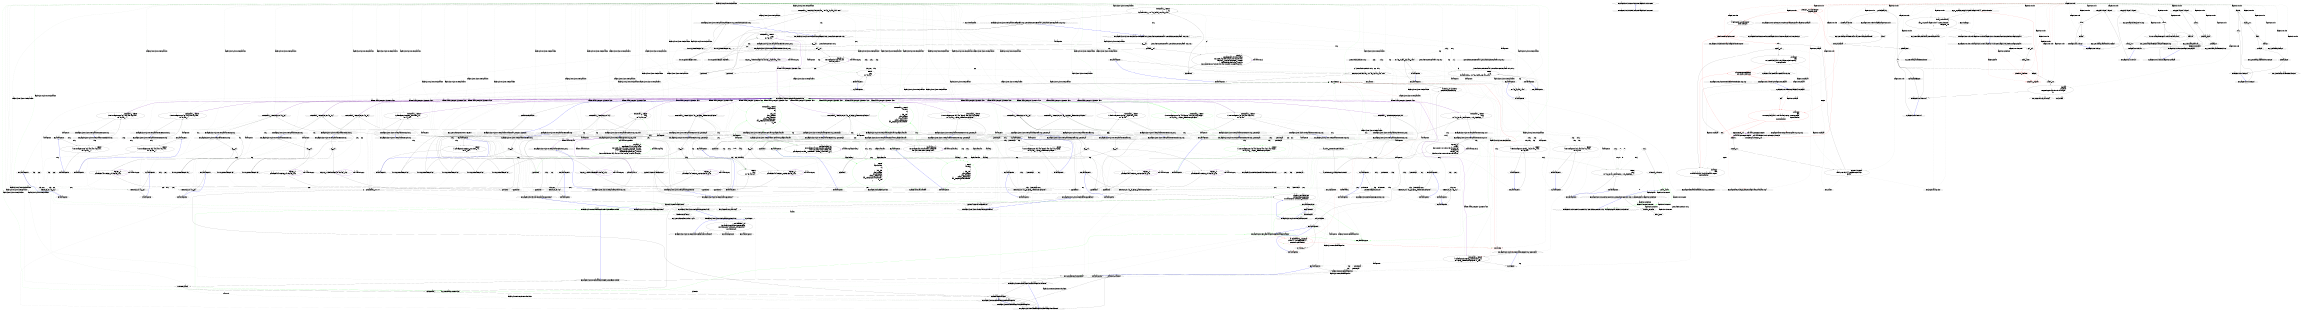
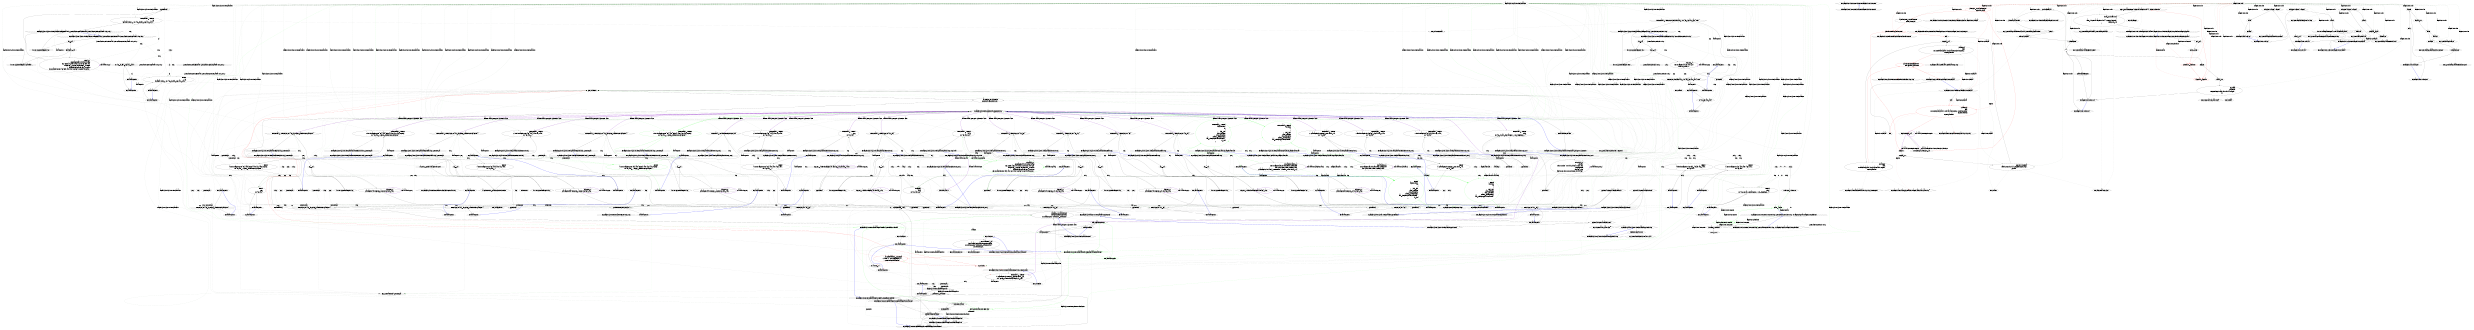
edge "Hangfire.SqlServer.SqlServerWriteOnlyTransaction" -> "_lockedResources.Add(resource)": removed, label "Hangfire.SqlServer.SqlServerWriteOnlyTransaction"
node "x.Execute( addSql, new { key, value, score })": label "x.Execute( addSql, new { key, value, score })" -> "x.NotifyReady( addSql, new { key, value, score })"
node "Queue Unk.Select": label "Queue Unk.Select" -> "Entry Unk.Select"
